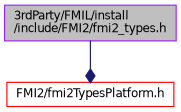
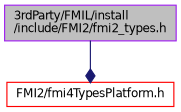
node "FMI2/fmi2TypesPlatform.h": label "FMI2/fmi2TypesPlatform.h" -> "FMI2/fmi4TypesPlatform.h"
